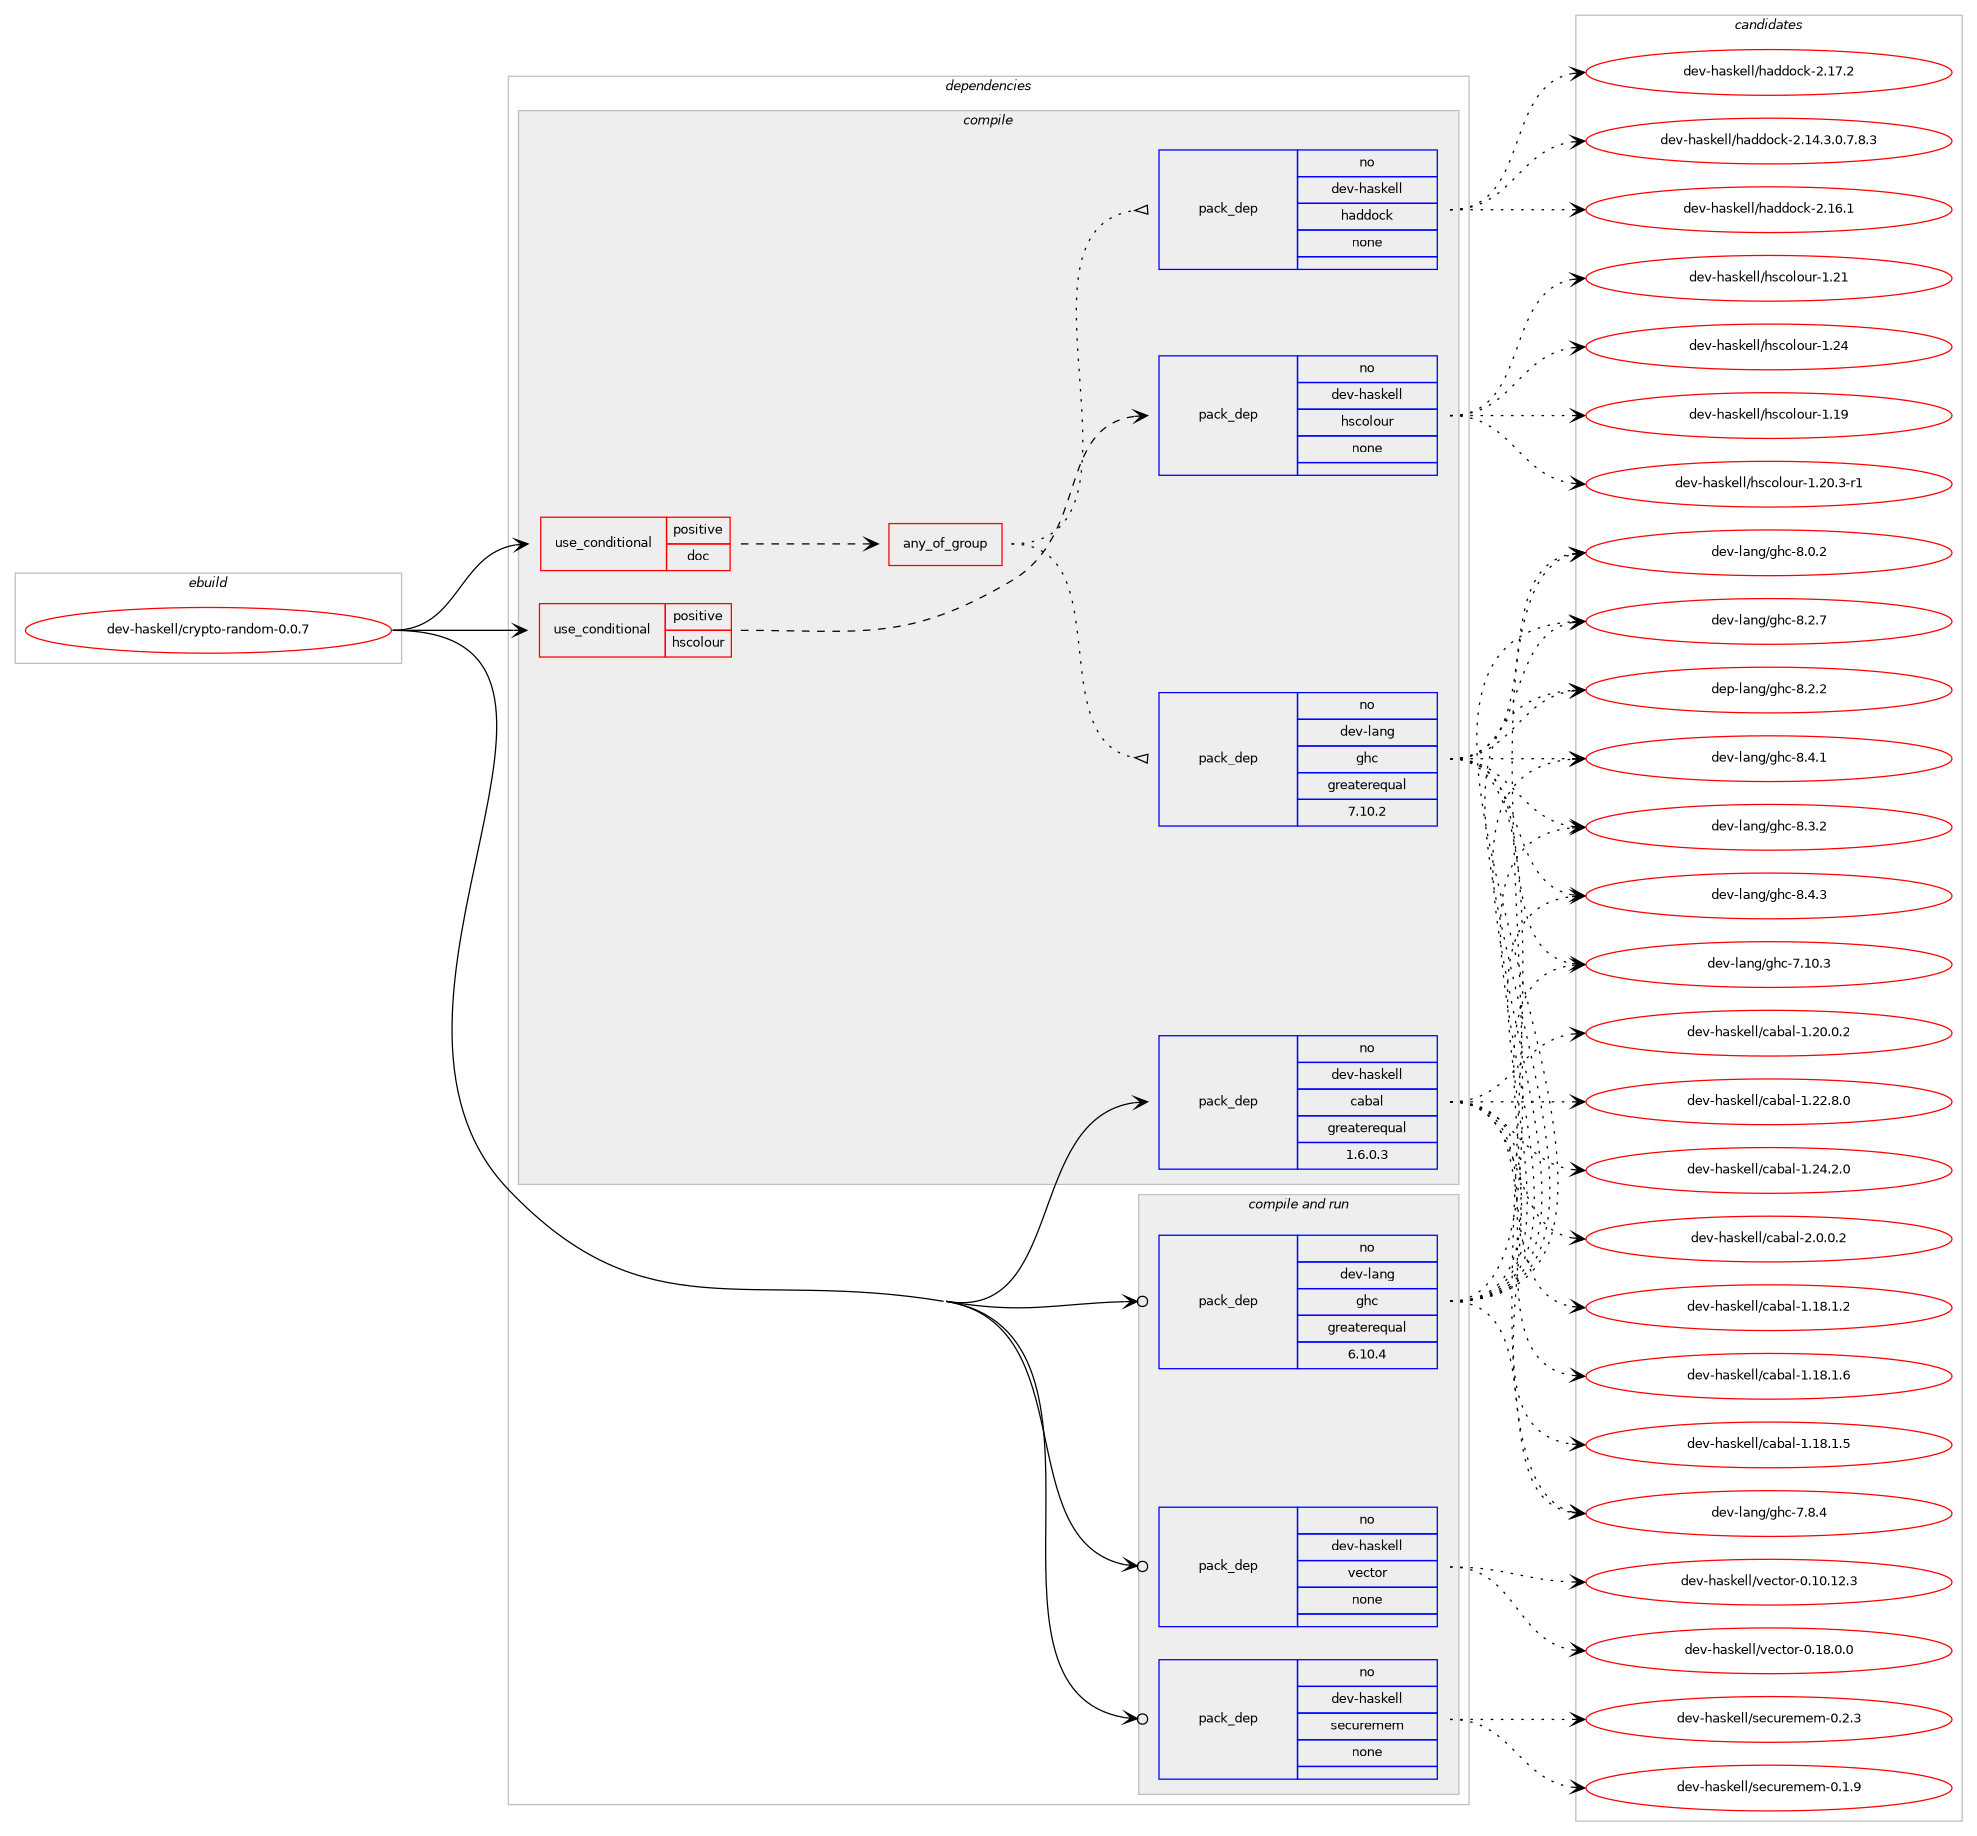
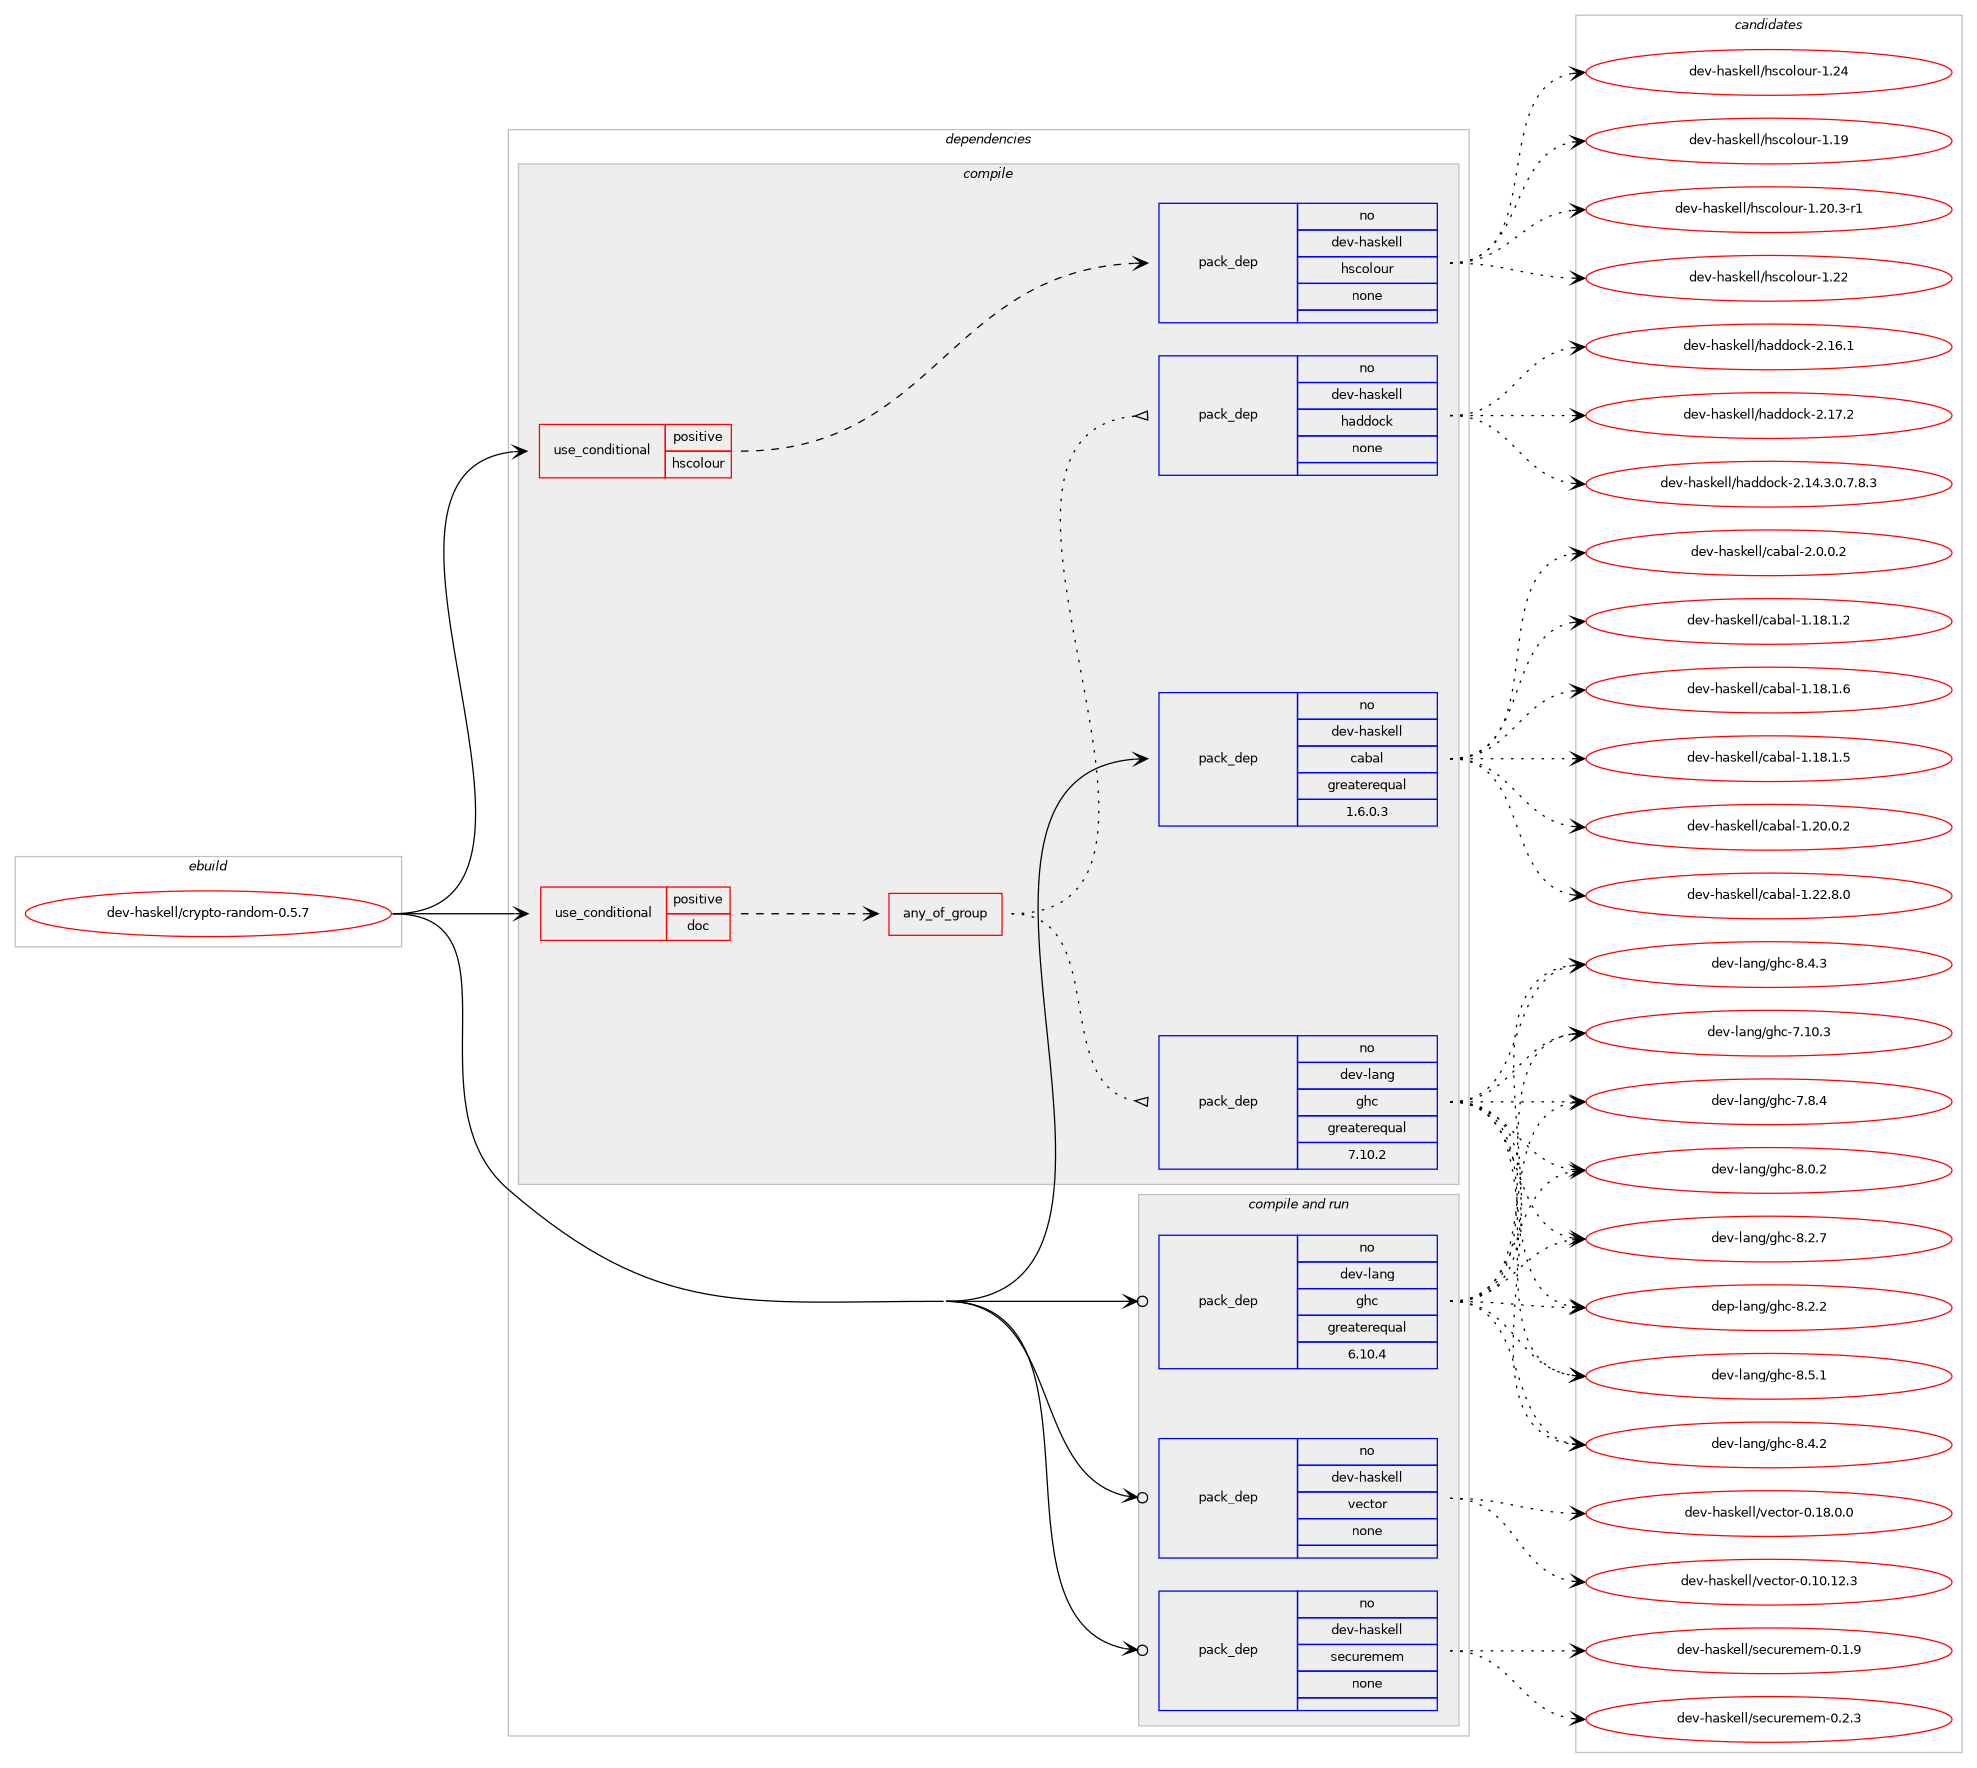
node "dev-haskell/hscolour-1.21": label "dev-haskell/hscolour-1.21" -> "dev-haskell/hscolour-1.22"
node "dev-haskell/crypto-random-0.0.7": label "dev-haskell/crypto-random-0.0.7" -> "dev-haskell/crypto-random-0.5.7"
node "dev-lang/ghc-8.4.1": label "dev-lang/ghc-8.4.1" -> "dev-lang/ghc-8.5.1"
node "dev-lang/ghc-8.3.2": label "dev-lang/ghc-8.3.2" -> "dev-lang/ghc-8.4.2"
node "dev-haskell/cabal-1.24.2.0": removed
